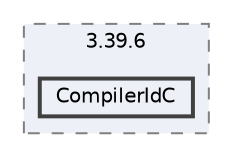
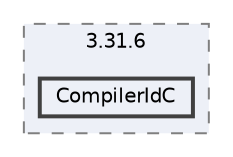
cluster "3.39.6": label "3.39.6" -> "3.31.6"
